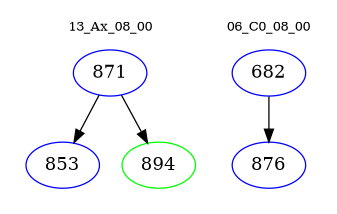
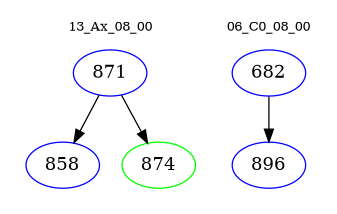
node "853": label "853" -> "858"
node "894": label "894" -> "874"
node "876": label "876" -> "896"
